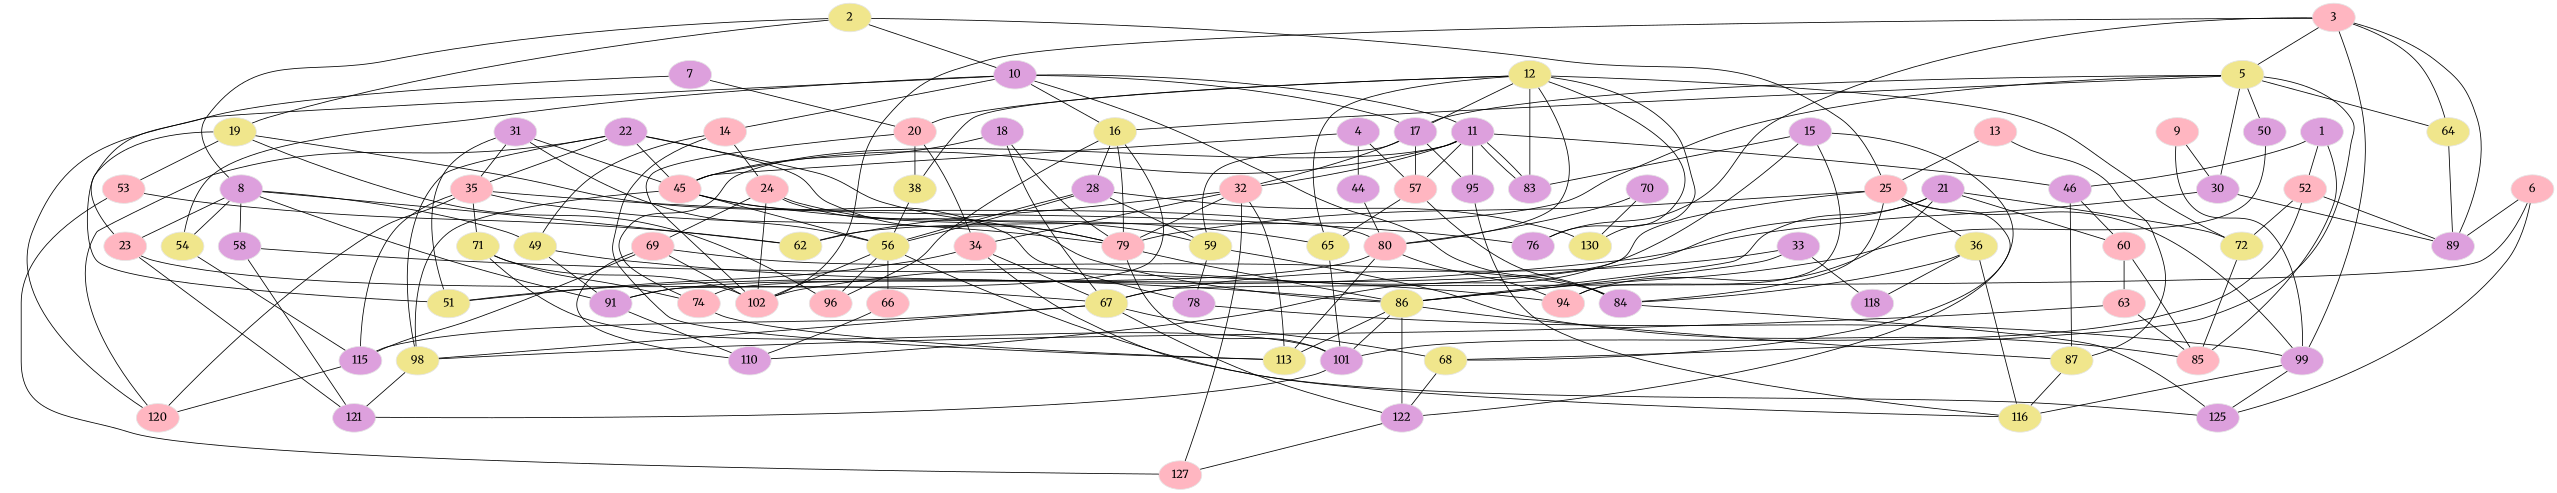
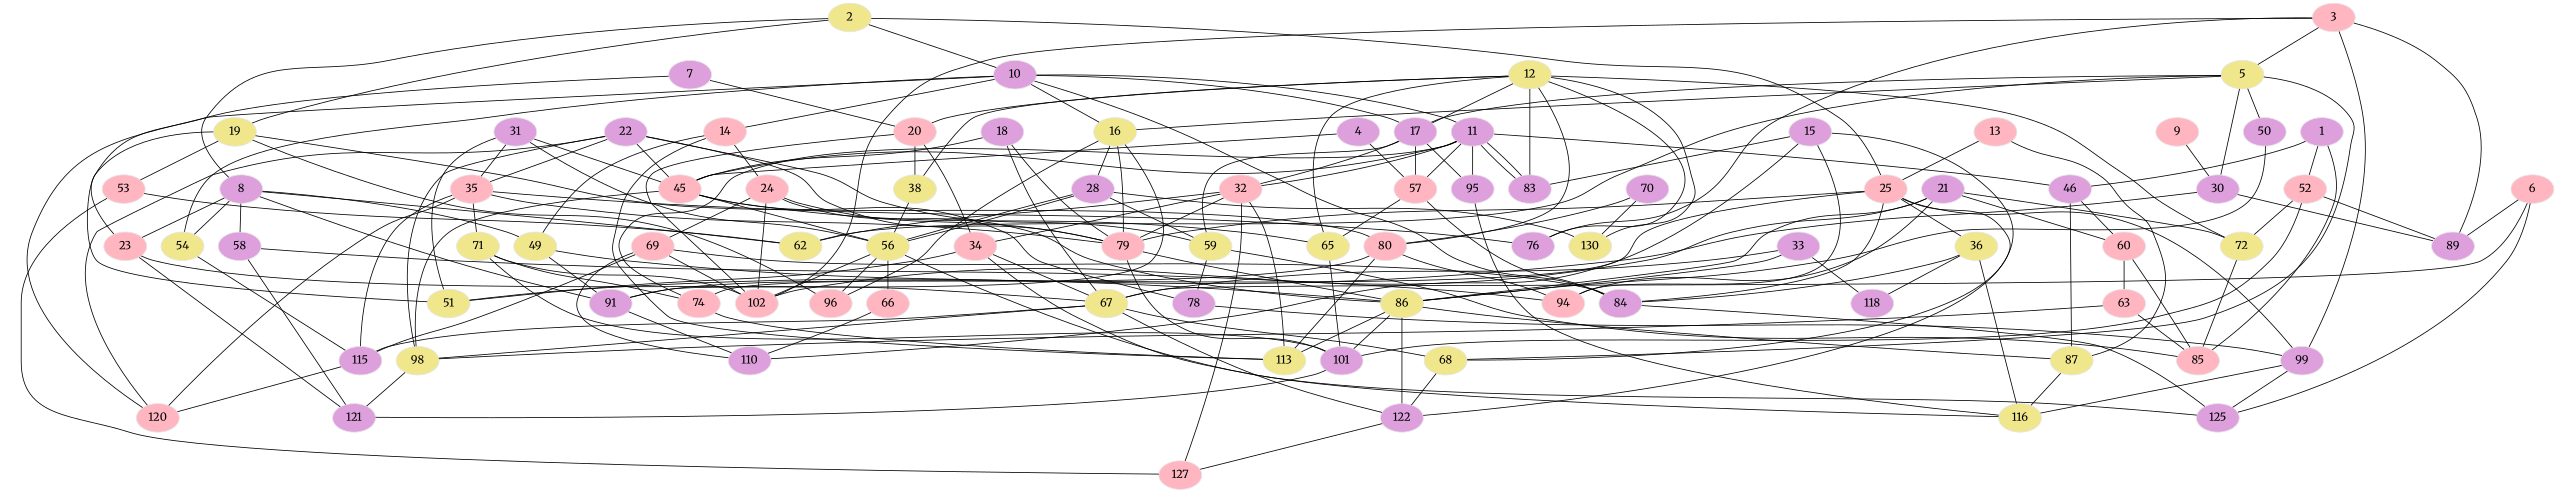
node "64": removed
node "44": removed
edge "9" -- "99": removed
